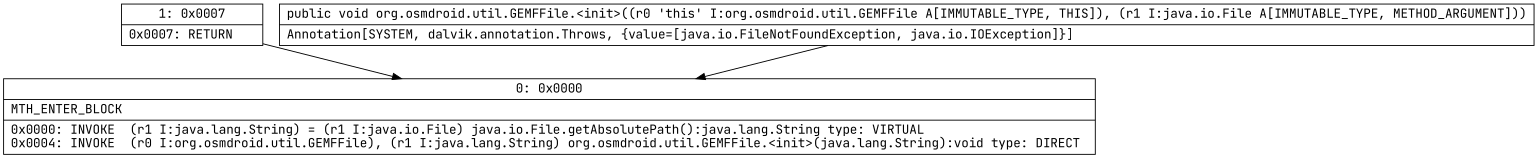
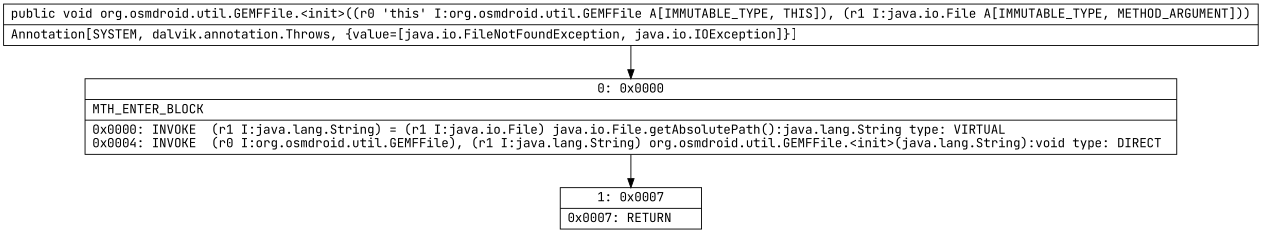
edge "1: 0x0007" -> "0: 0x0000": reversed
